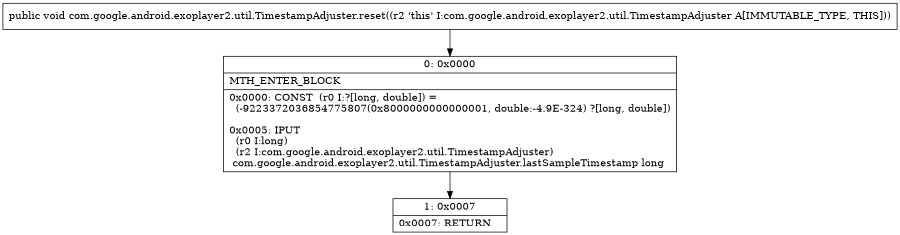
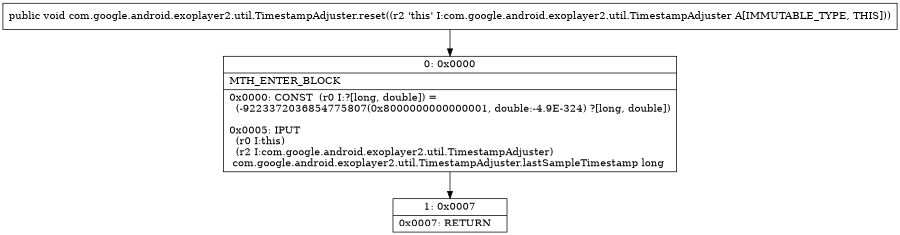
node "0: 0x0000": text "(r0 I:long)" -> "(r0 I:this)"
